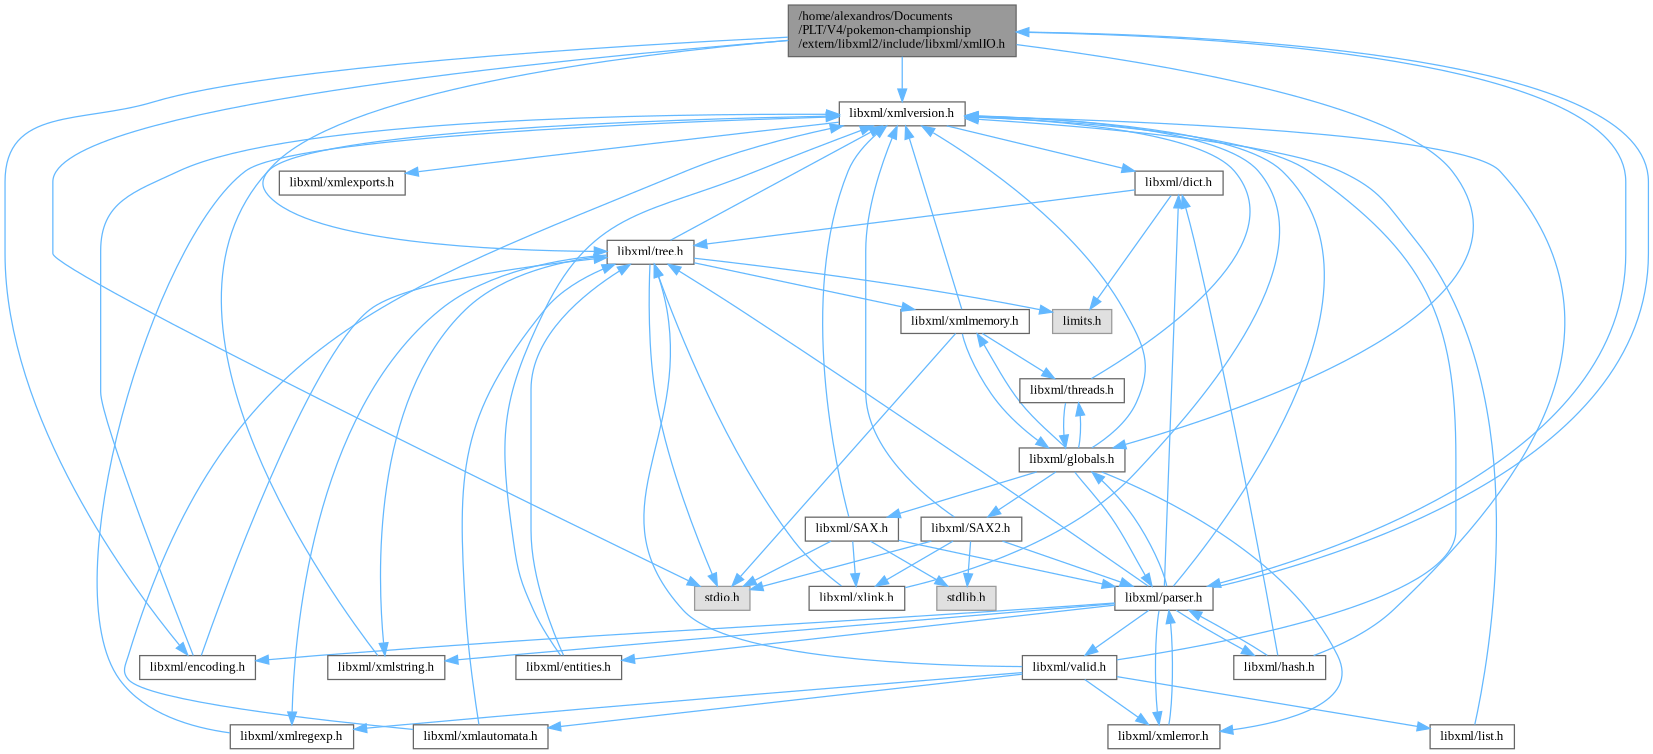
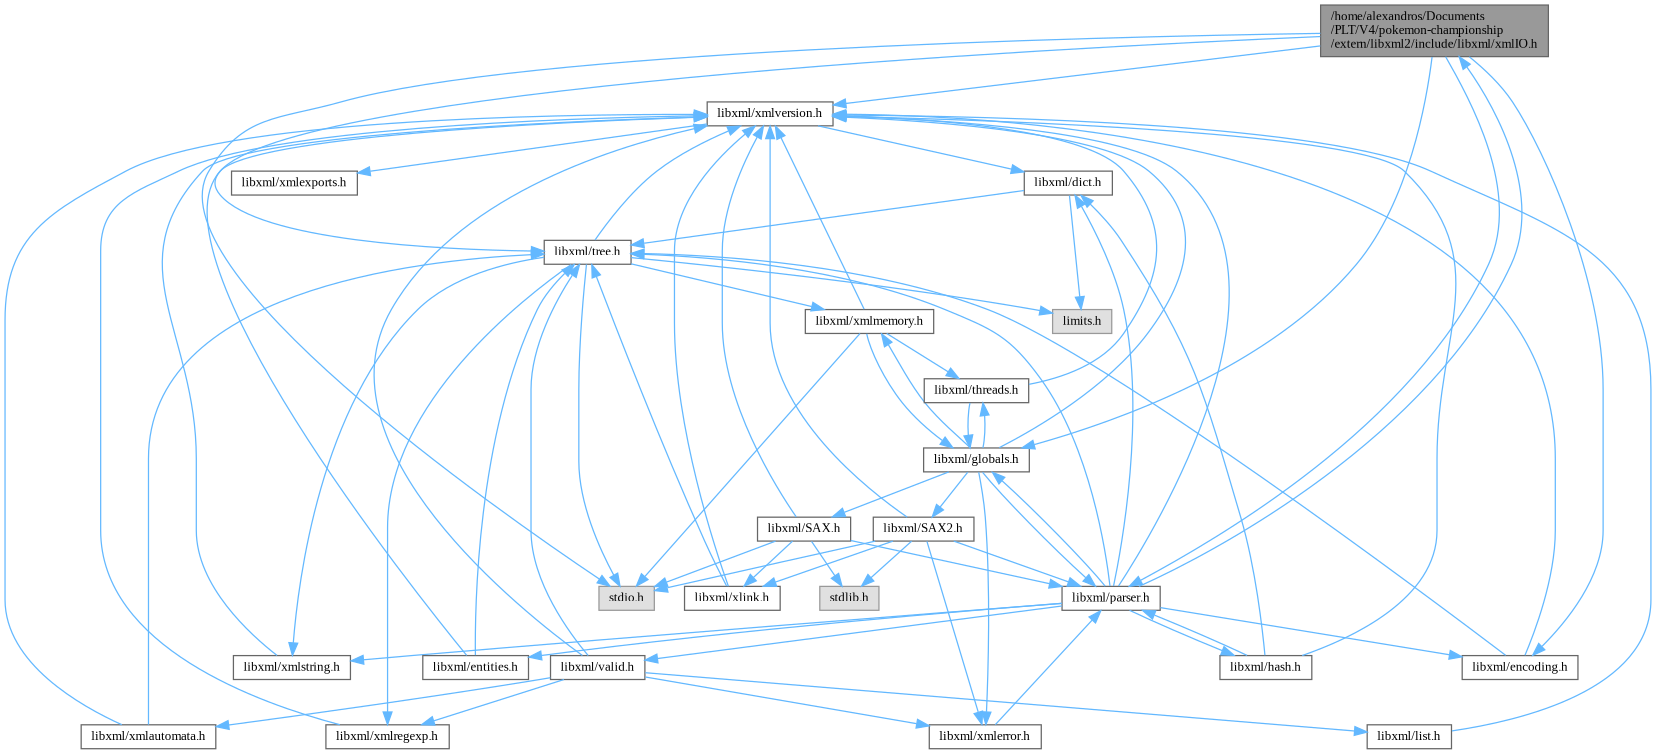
edge "libxml/parser.h" -> "libxml/xmlerror.h": now "libxml/SAX2.h" -> "libxml/xmlerror.h"
